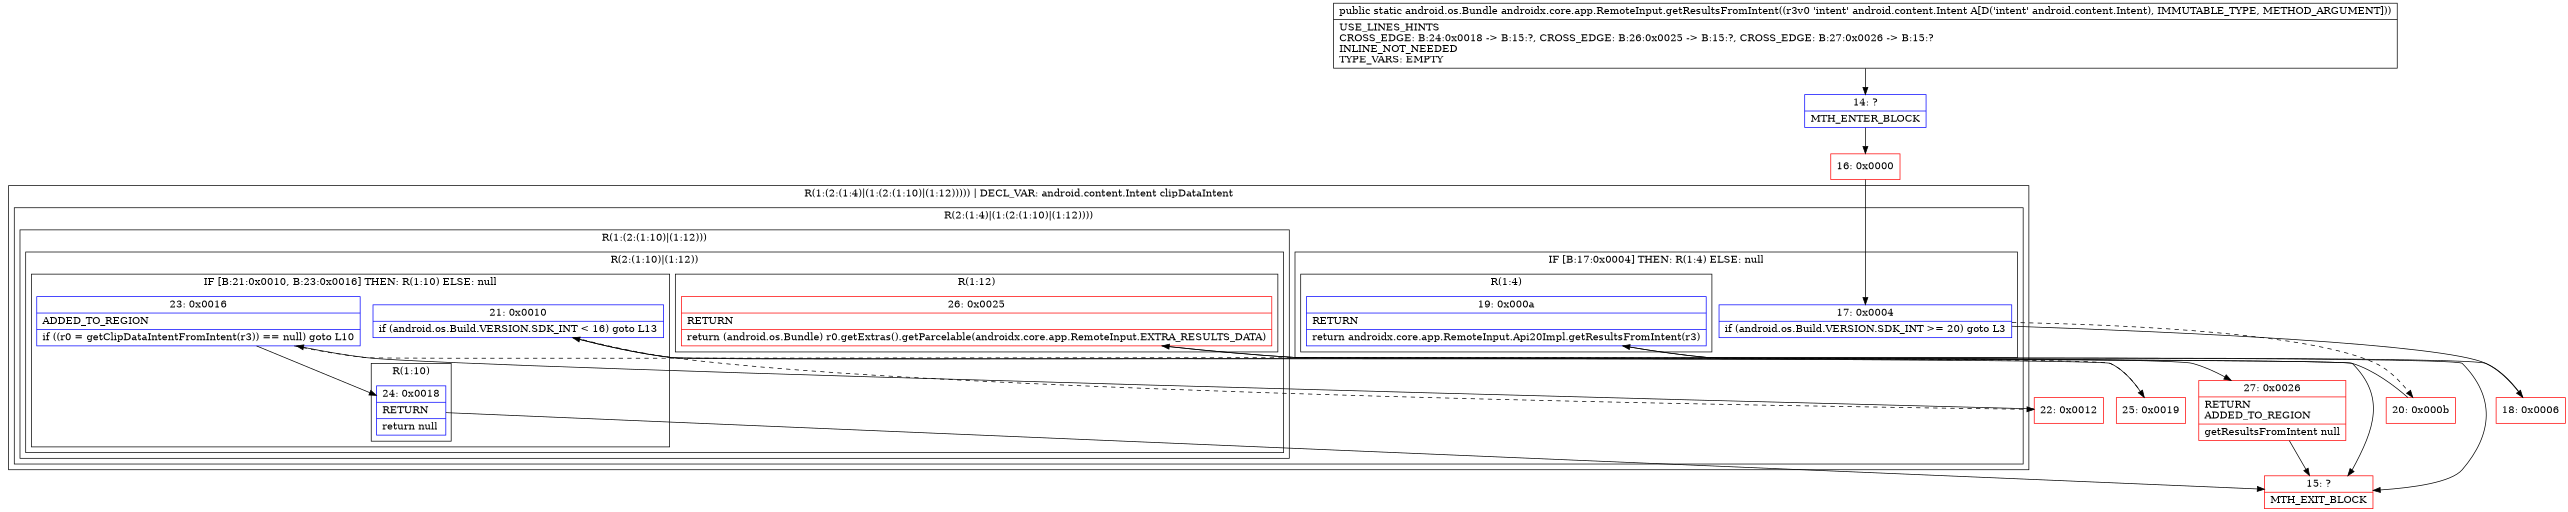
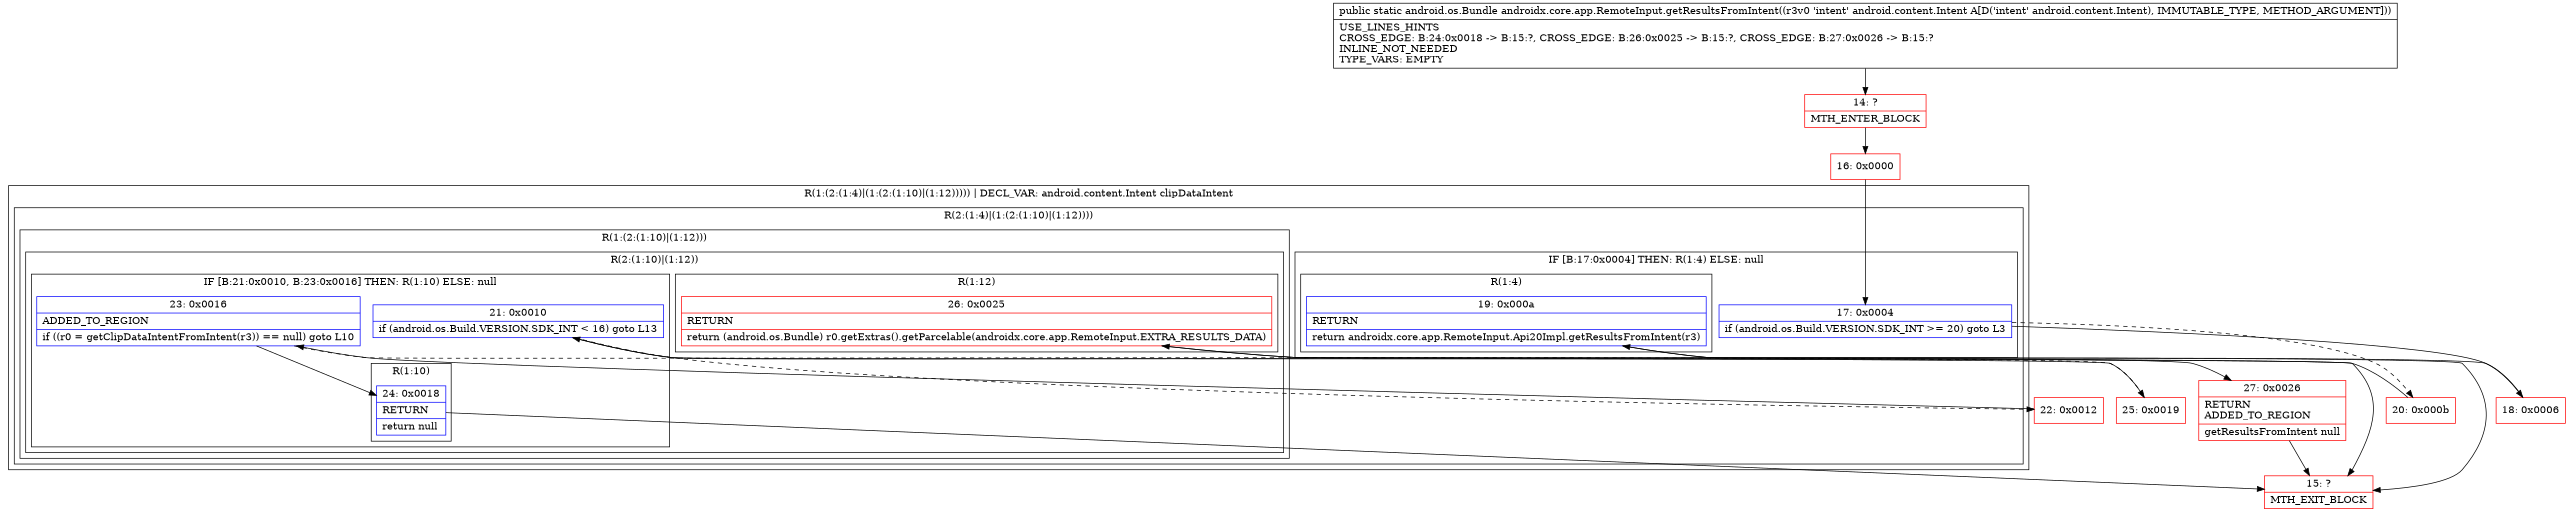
node "14: ?": color blue -> red
